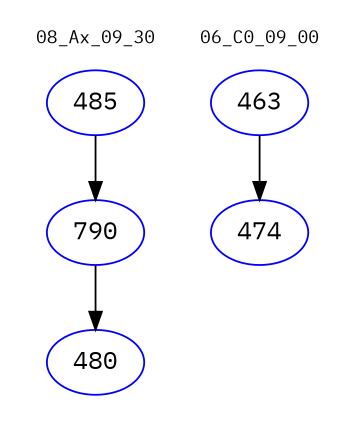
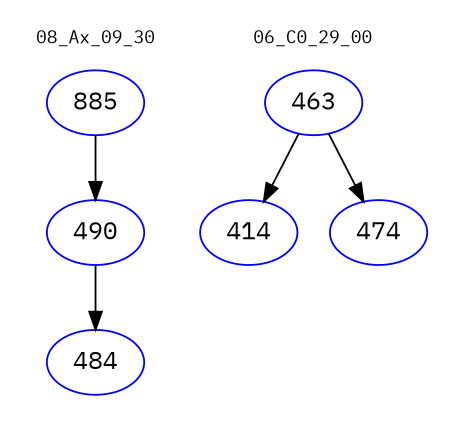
cluster "06_C0_09_00": label "06_C0_09_00" -> "06_C0_29_00"
node "485": label "485" -> "885"
node "790": label "790" -> "490"
node "414": added
node "480": label "480" -> "484"
